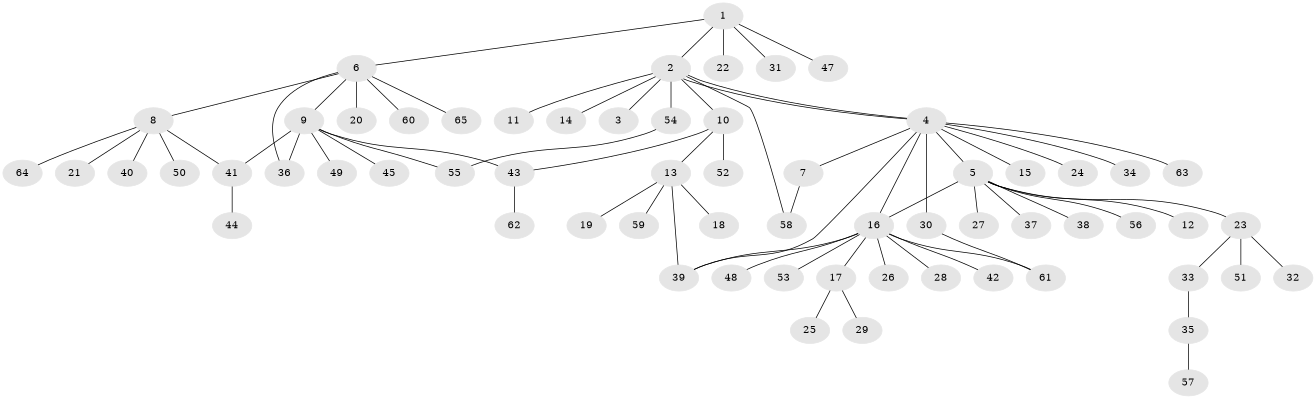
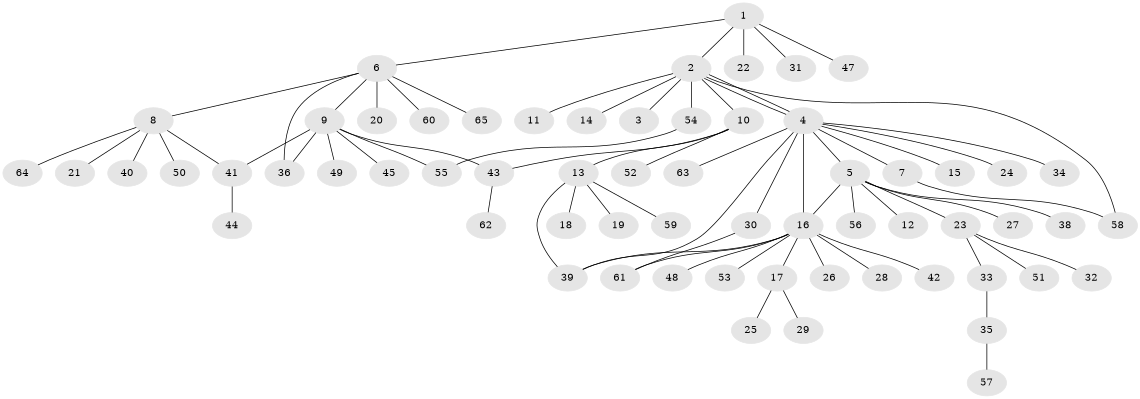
node "37": removed
